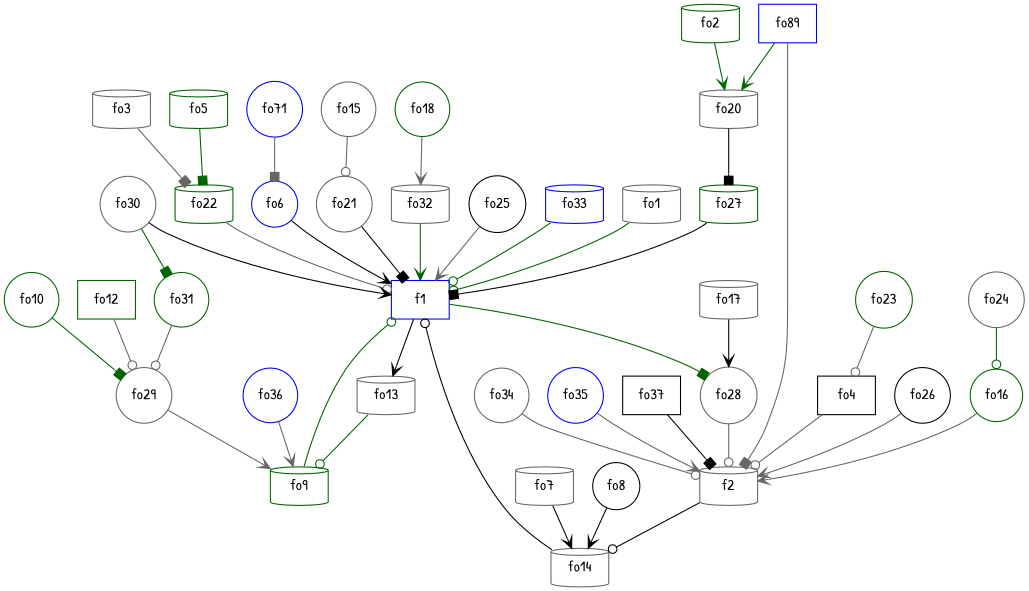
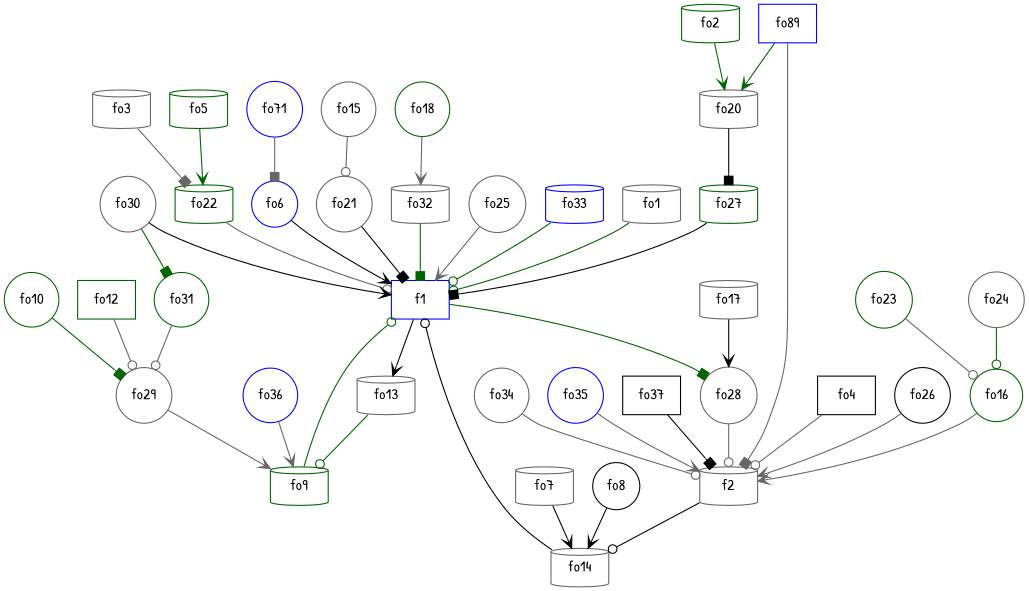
edge "fo5" -> "fo22": arrowhead box -> vee
node "fo25": color black -> gray40
edge "fo32" -> "f1": arrowhead vee -> box
edge "fo23" -> "fo4": now "fo23" -> "fo16"
